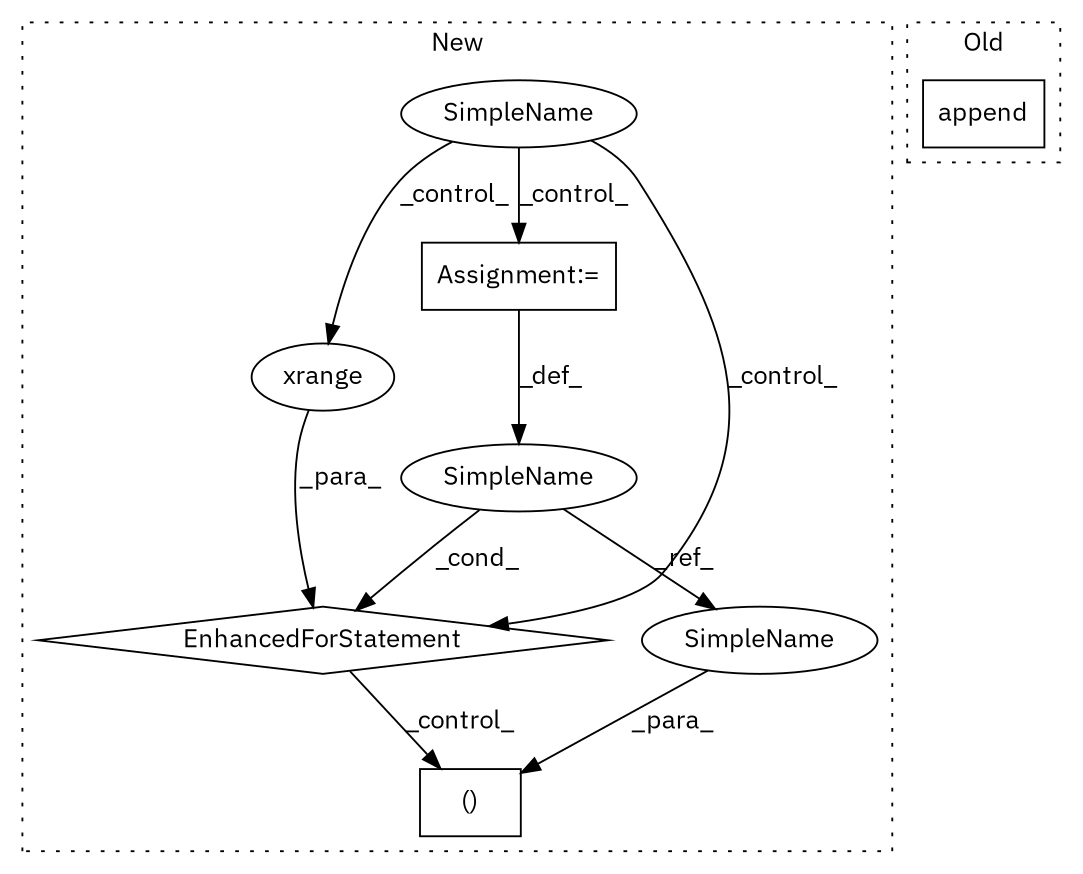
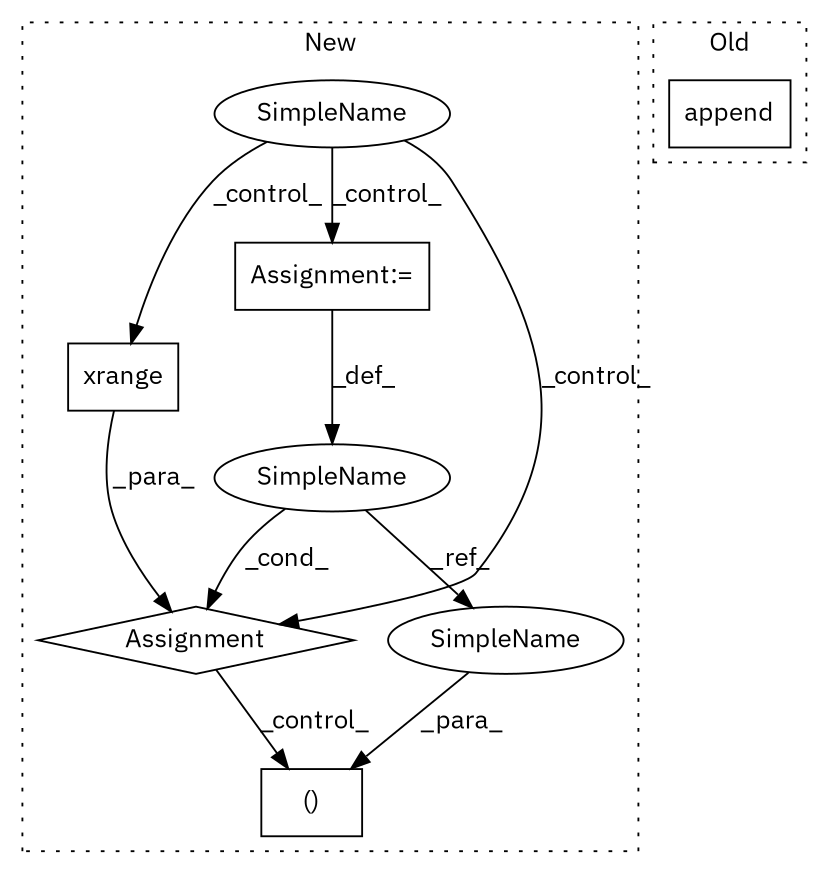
node "xrange": shape ellipse -> box
node "EnhancedForStatement": label "EnhancedForStatement" -> "Assignment"
